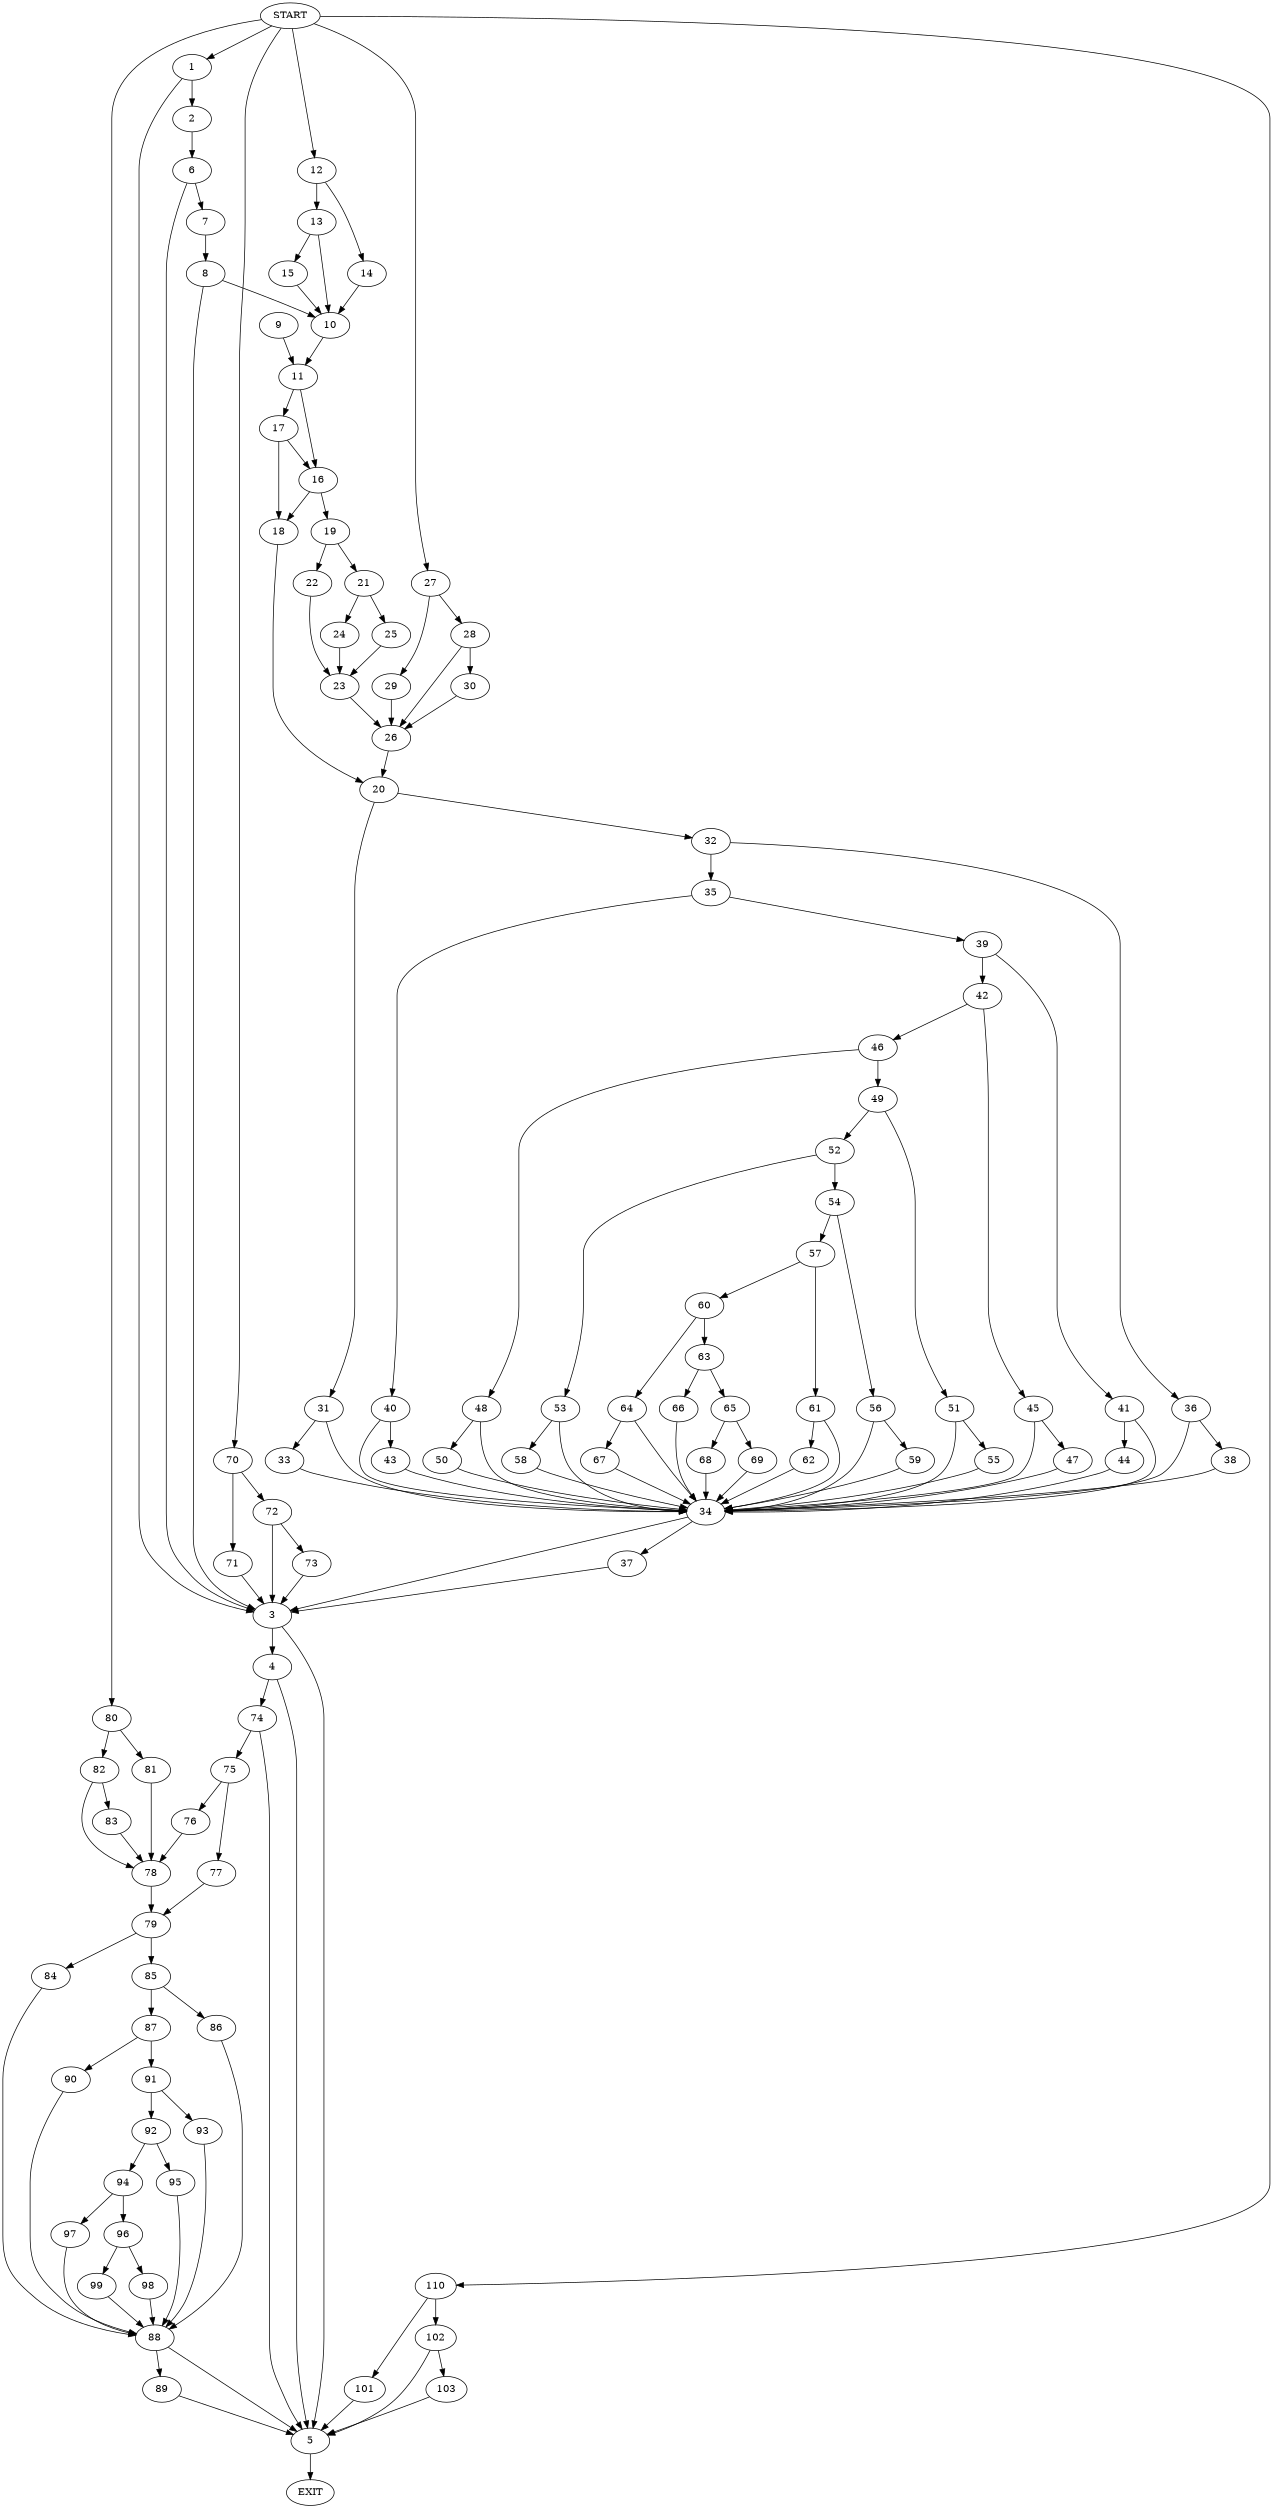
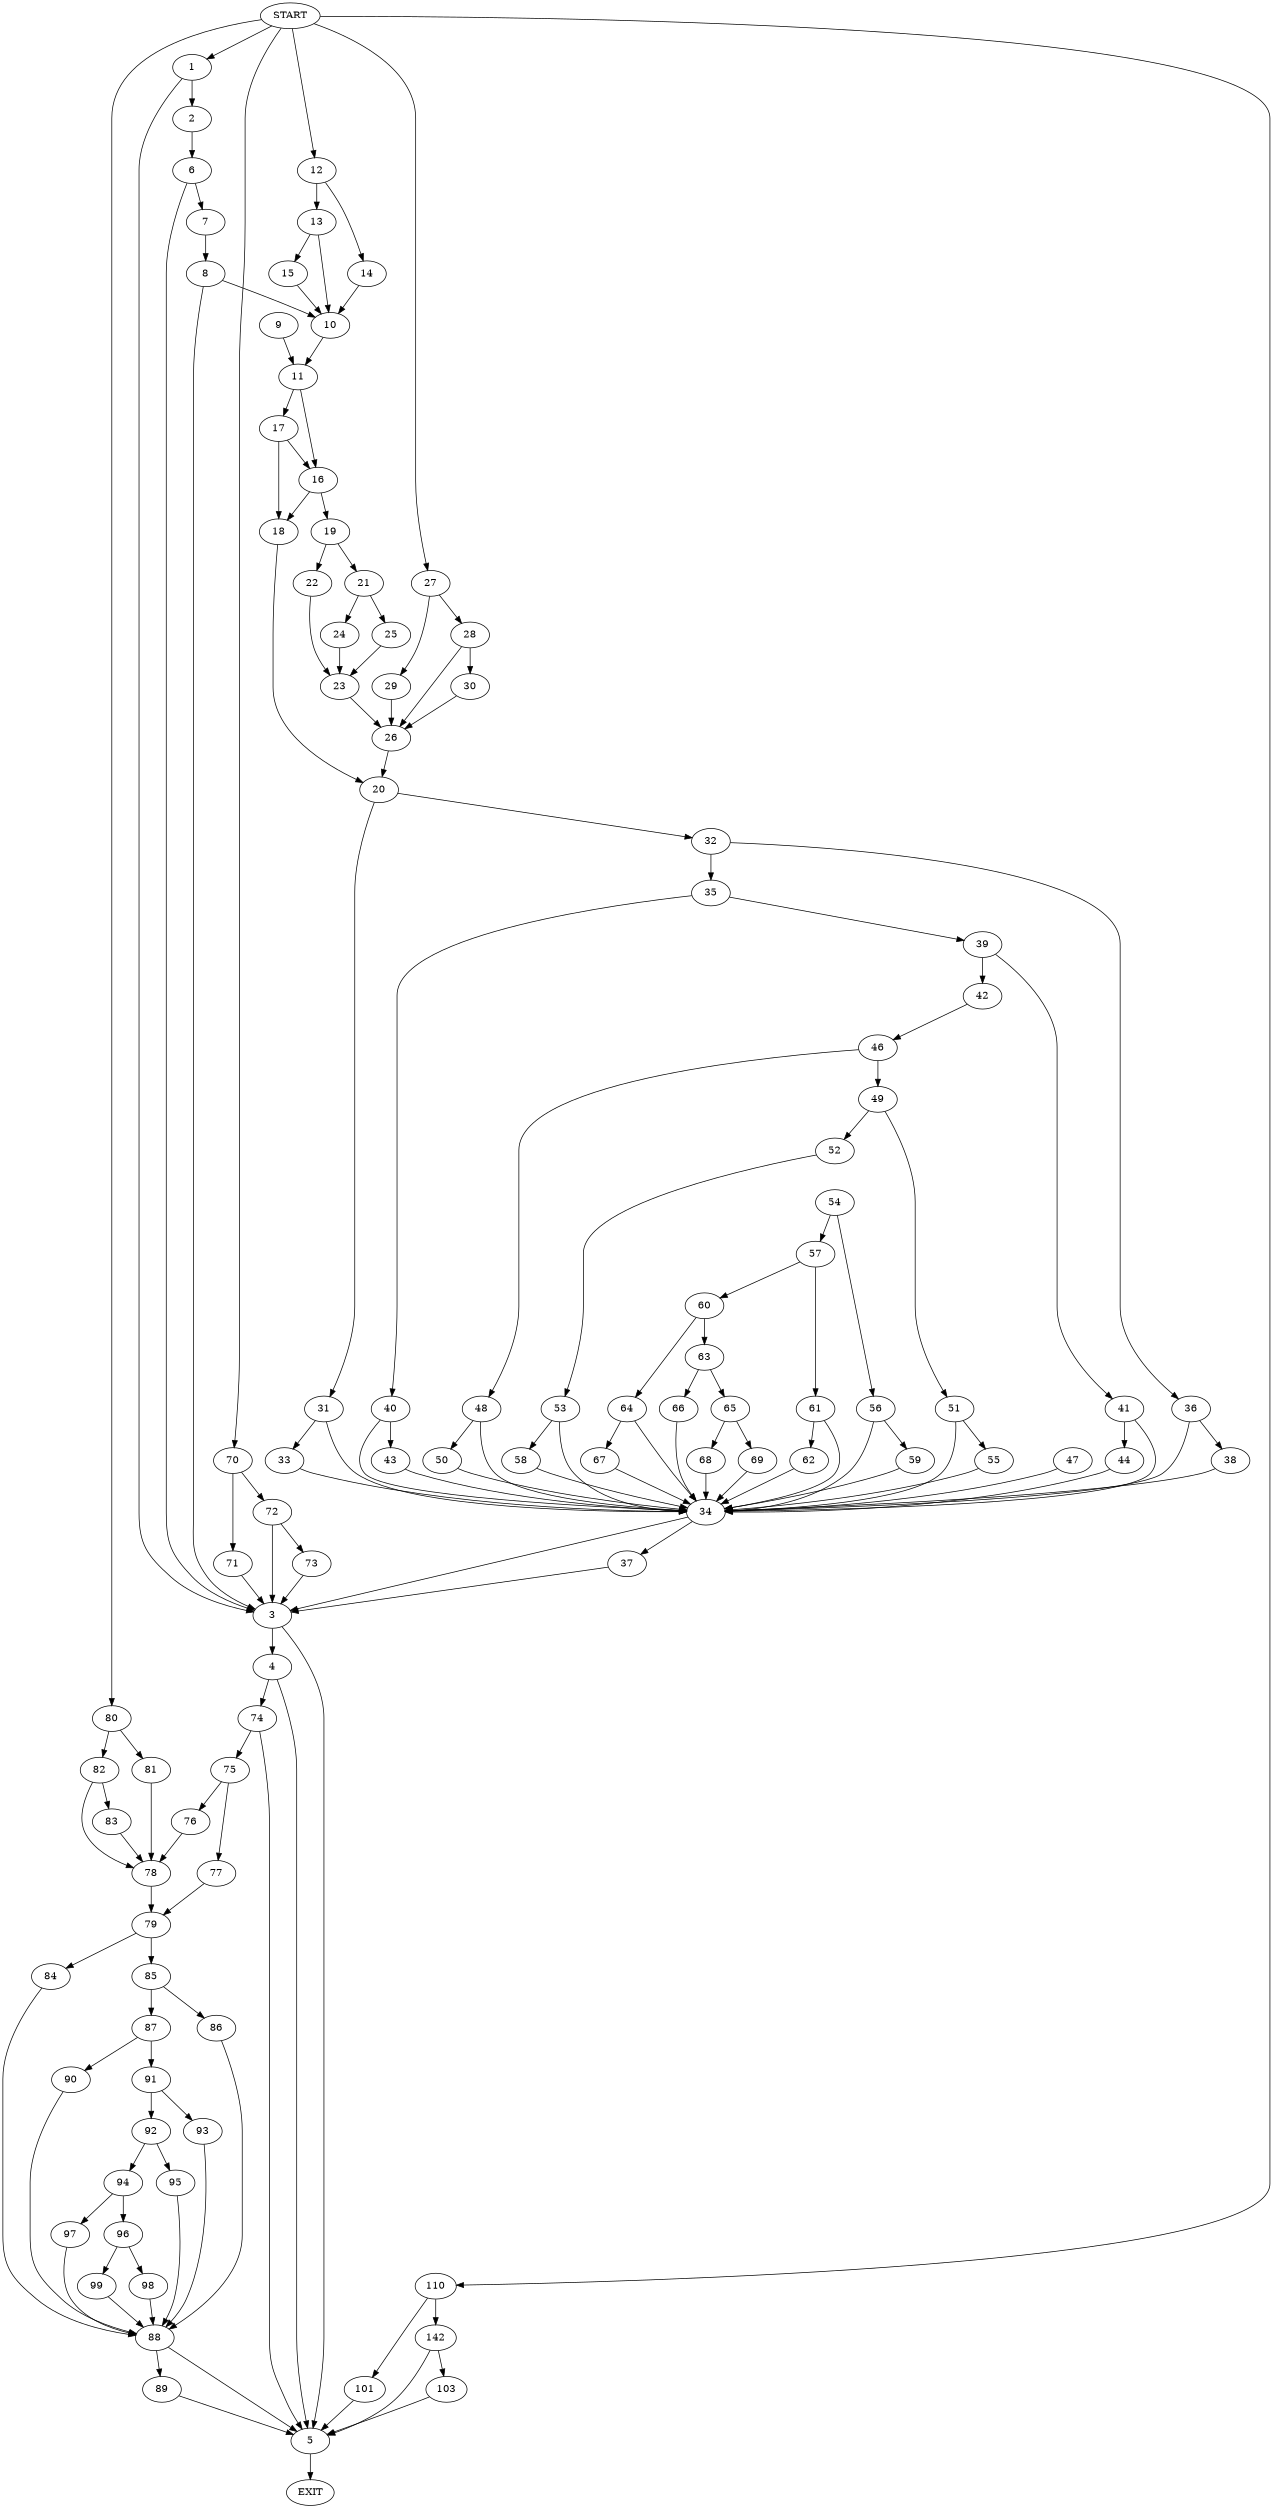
edge "52" -> "54": removed
node "45": removed
node "102": label "102" -> "142"
